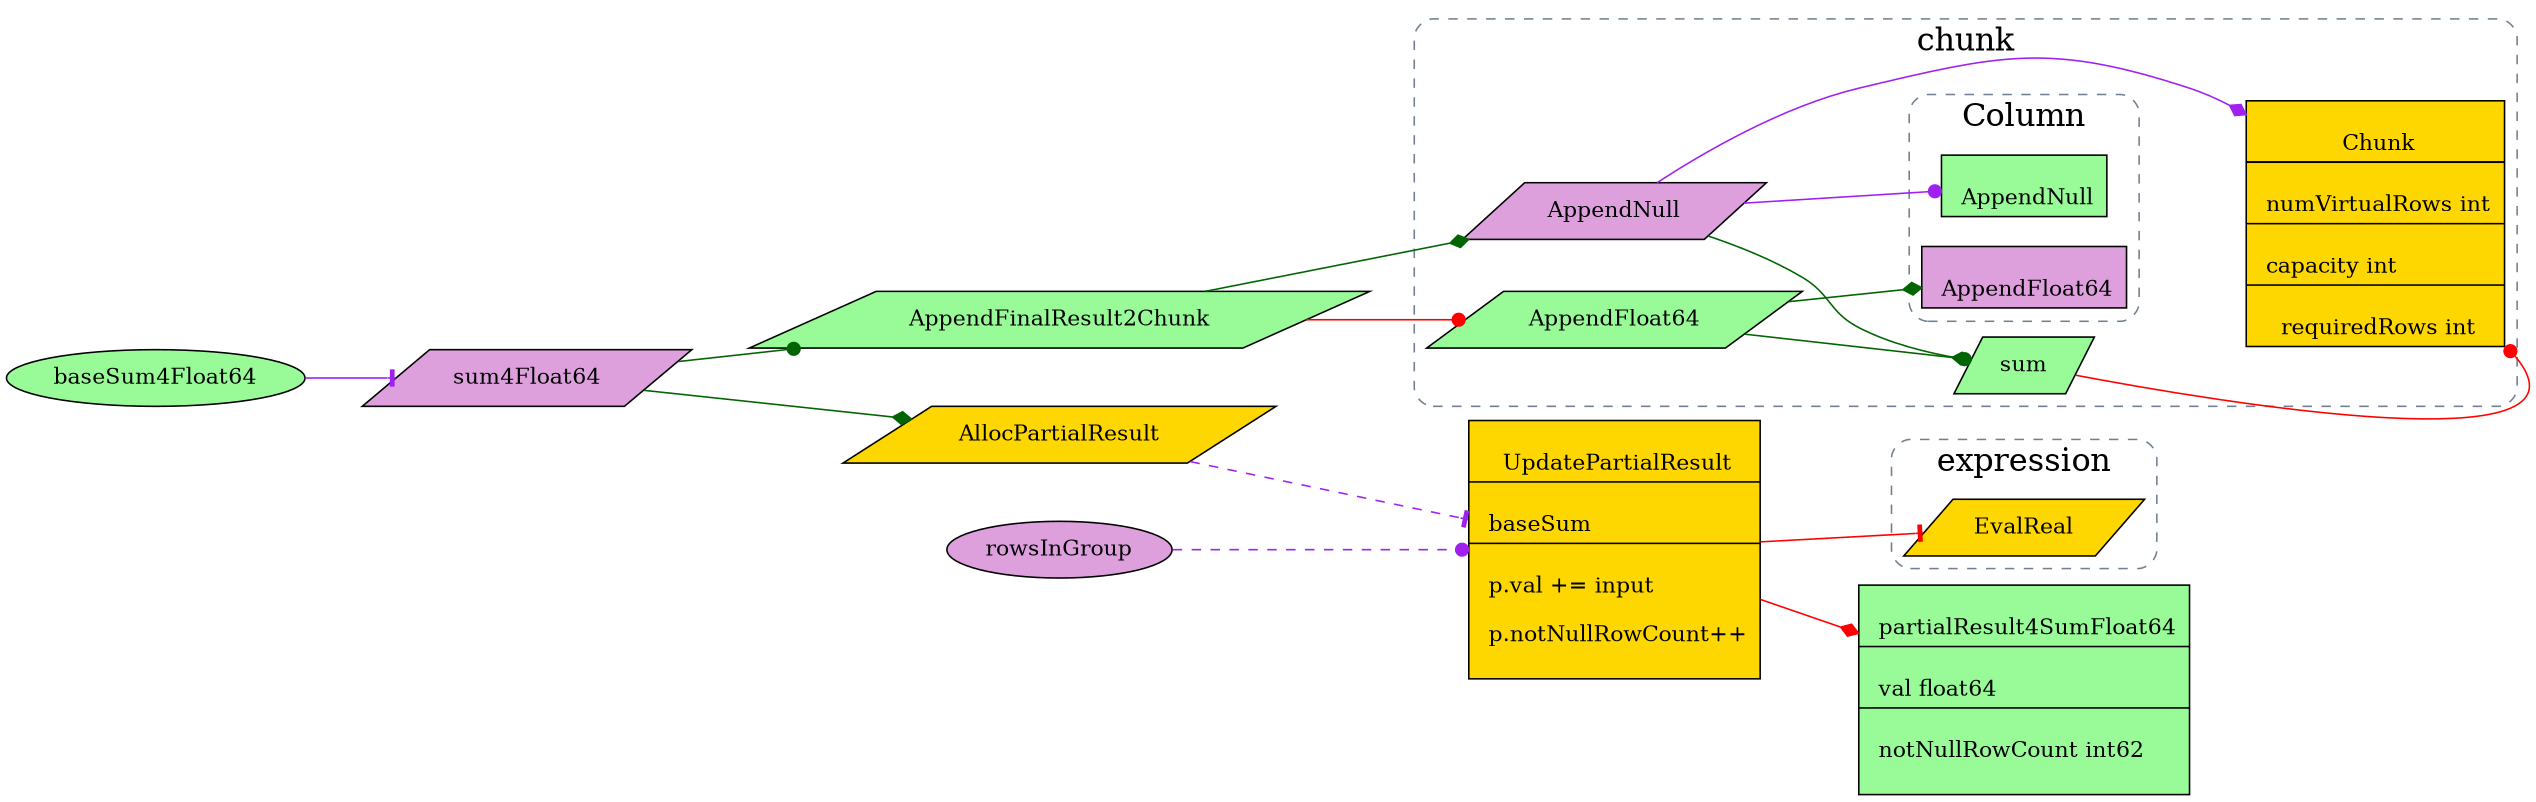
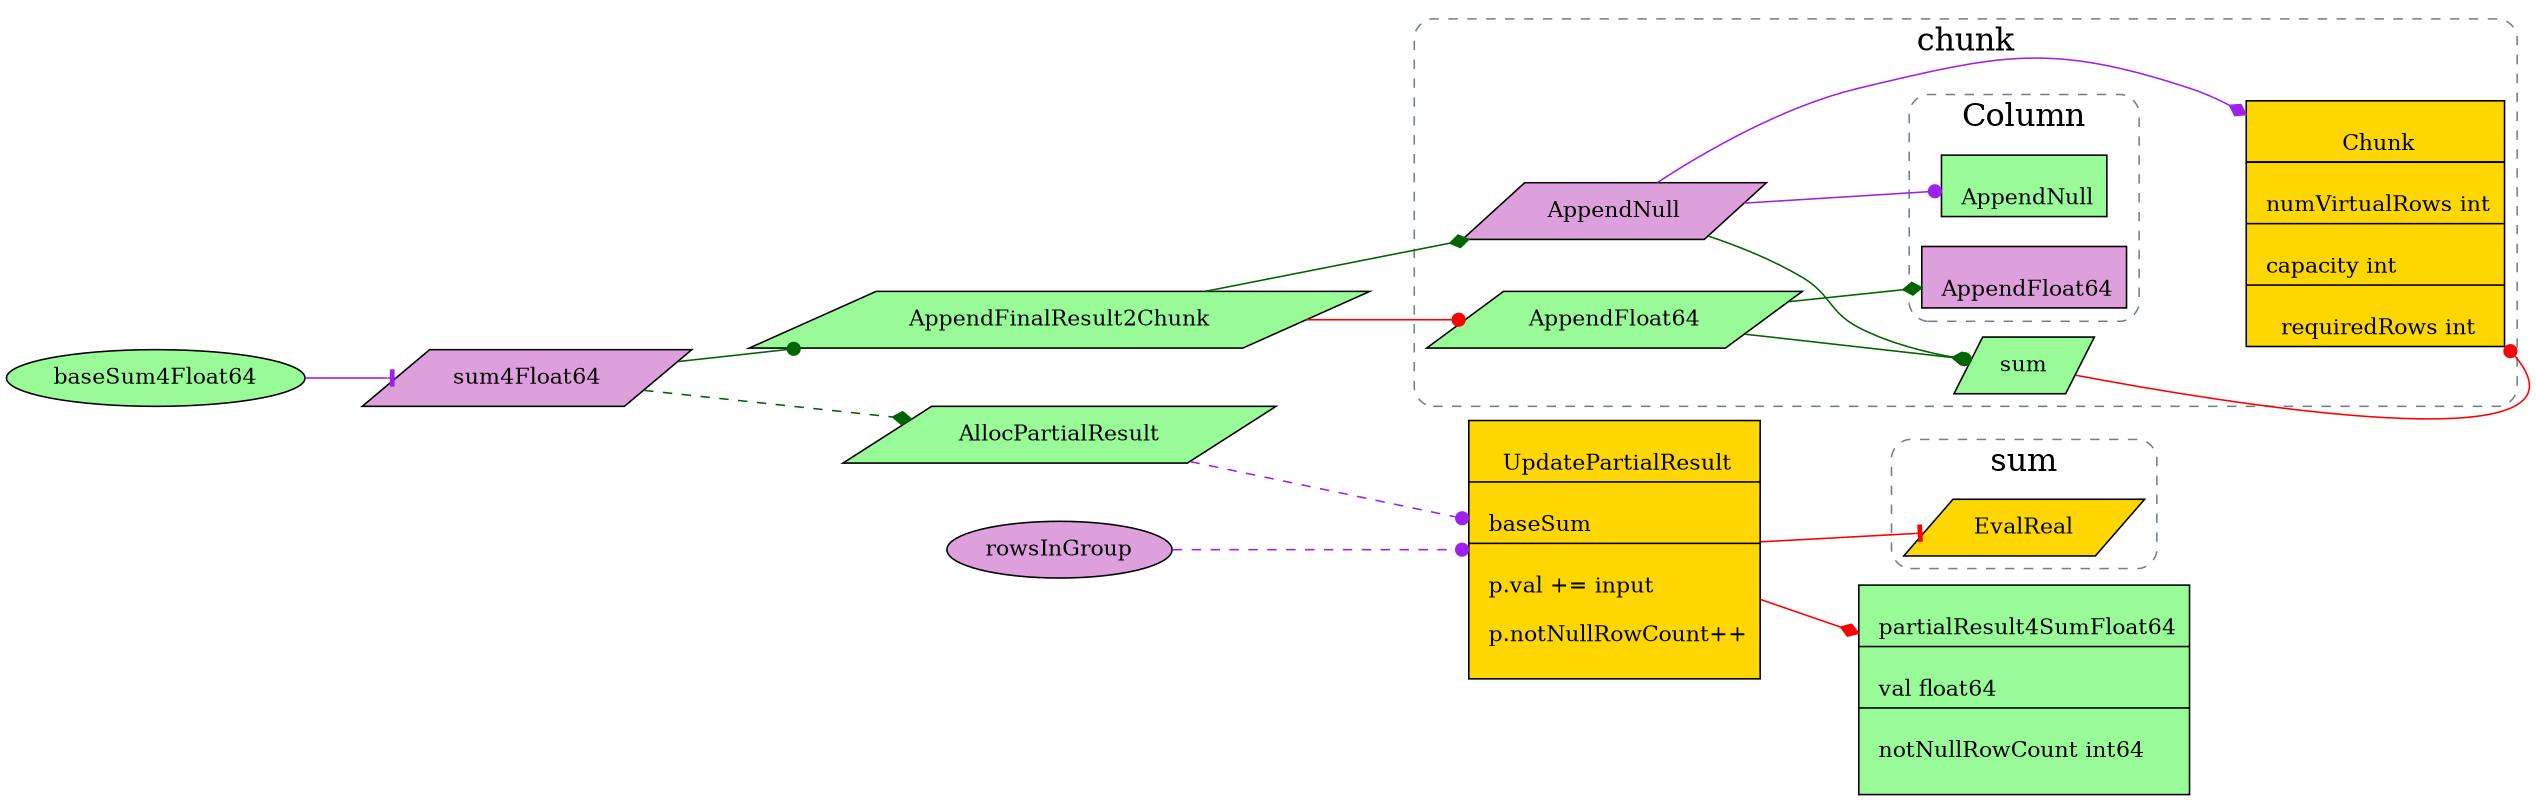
edge "sum4Float64" -> "AllocPartialResult": style solid -> dashed
node "AllocPartialResult": fillcolor gold -> palegreen
cluster "expression": label "expression" -> "sum"
edge "AllocPartialResult" -> "UpdatePartialResult": arrowhead tee -> dot
node "partialResult4SumFloat64": text "notNullRowCount int62" -> "notNullRowCount int64"
